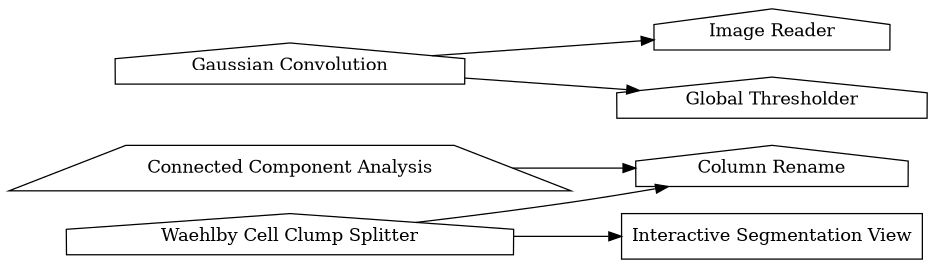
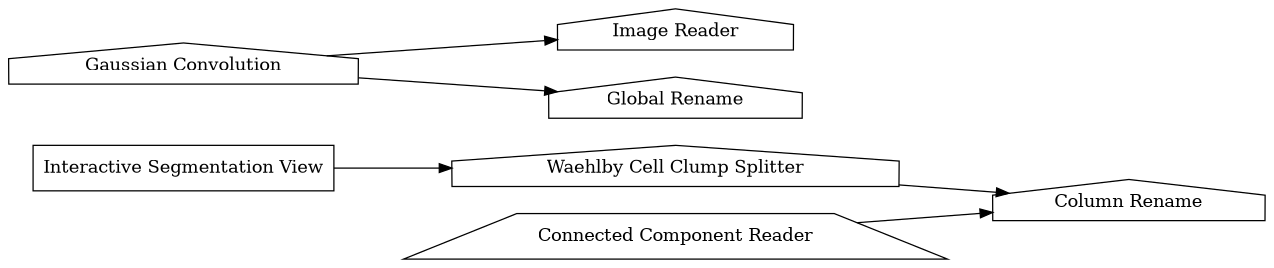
node "Global Thresholder": label "Global Thresholder" -> "Global Rename"
node "Connected Component Analysis": label "Connected Component Analysis" -> "Connected Component Reader"
edge "Waehlby Cell Clump Splitter" -> "Interactive Segmentation View": reversed
